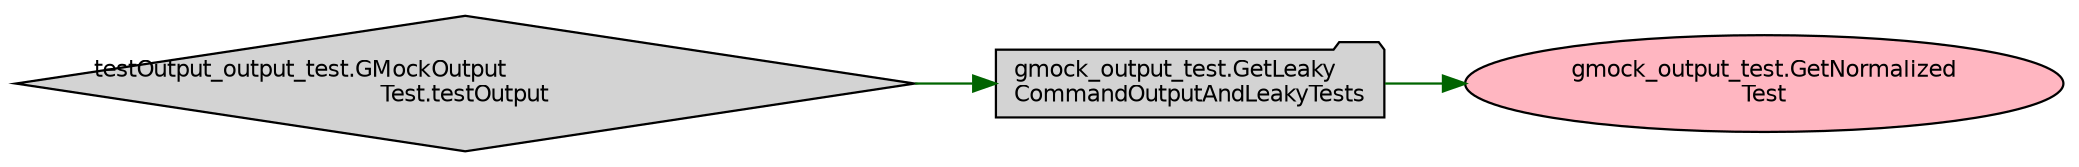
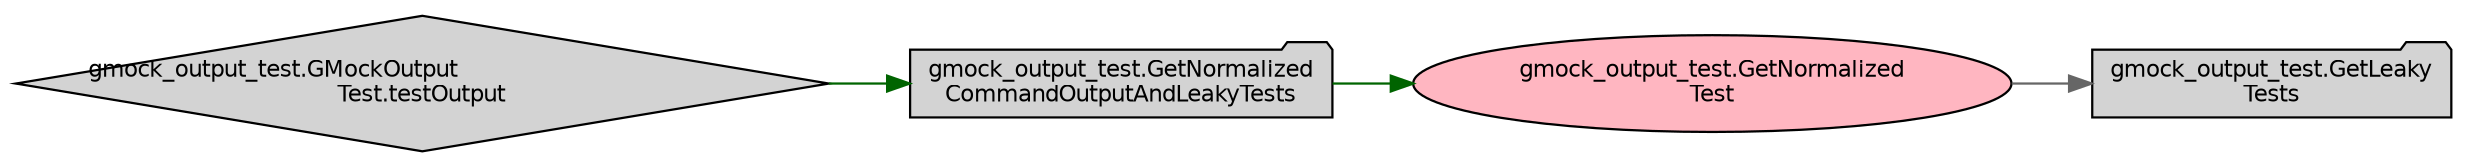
node "testOutput_output_test.GMockOutput Test.testOutput": label "testOutput_output_test.GMockOutput Test.testOutput" -> "gmock_output_test.GMockOutput Test.testOutput"
node "gmock_output_test.GetLeaky CommandOutputAndLeakyTests": label "gmock_output_test.GetLeaky CommandOutputAndLeakyTests" -> "gmock_output_test.GetNormalized CommandOutputAndLeakyTests"
node "gmock_output_test.GetLeaky Tests": added
